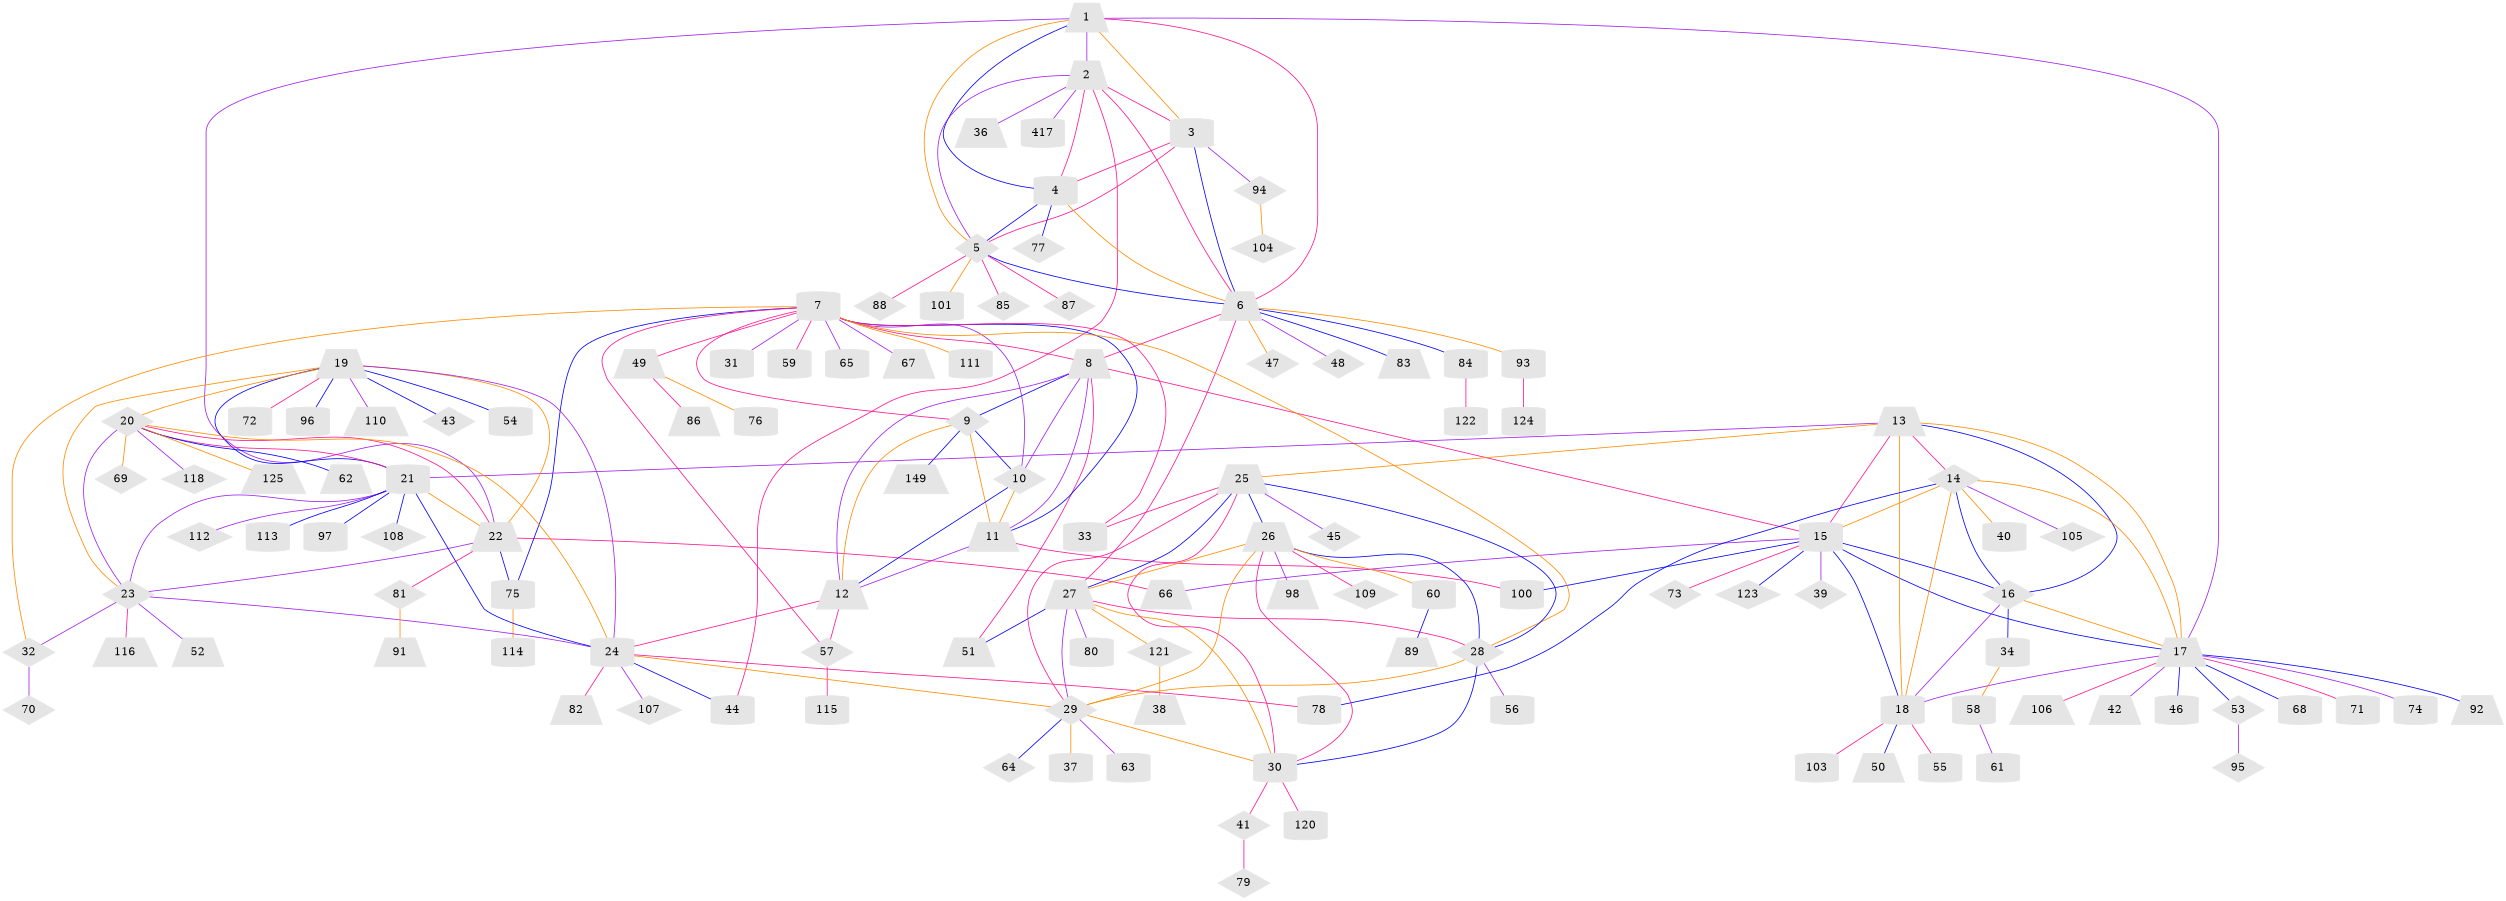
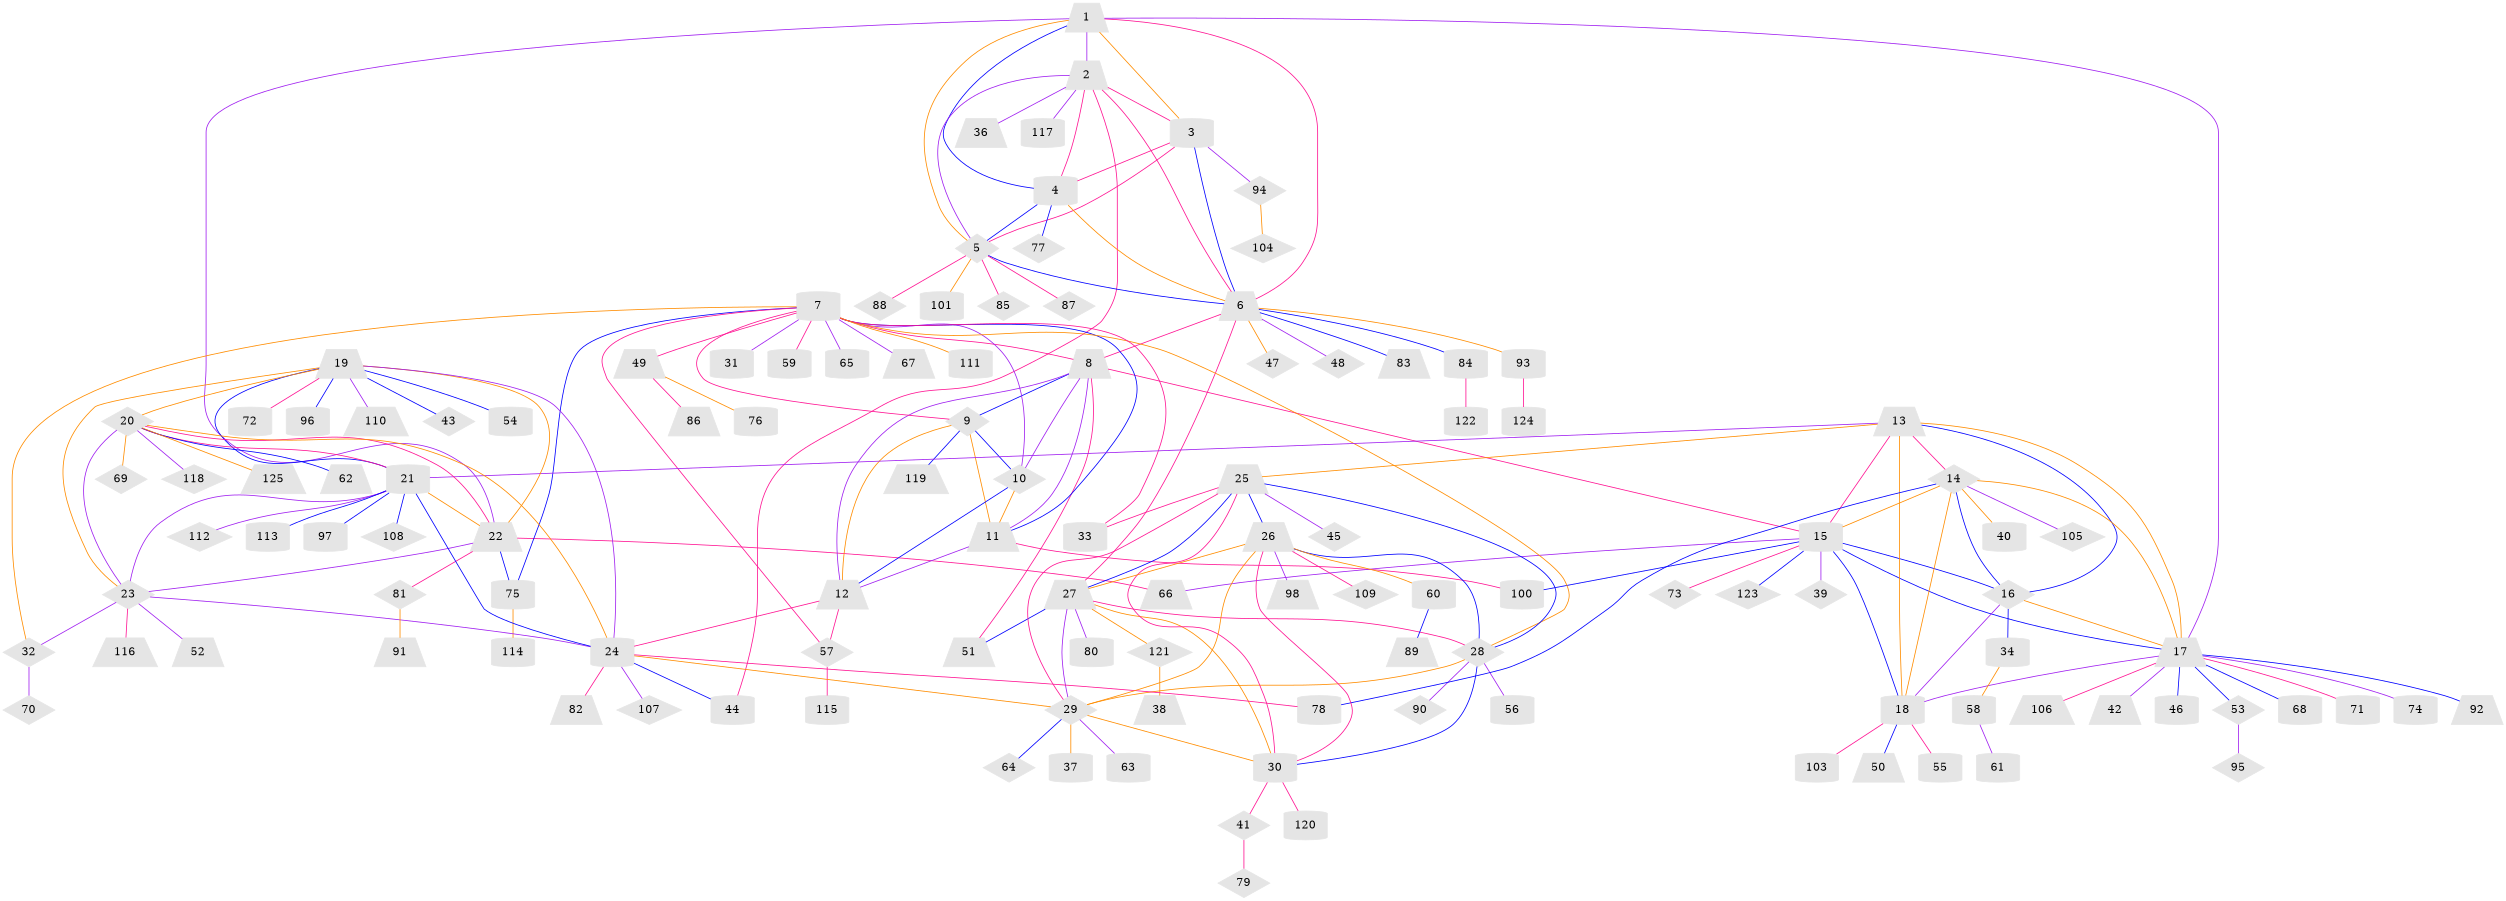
node "417": label "417" -> "117"
node "149": label "149" -> "119"
node "90": added
